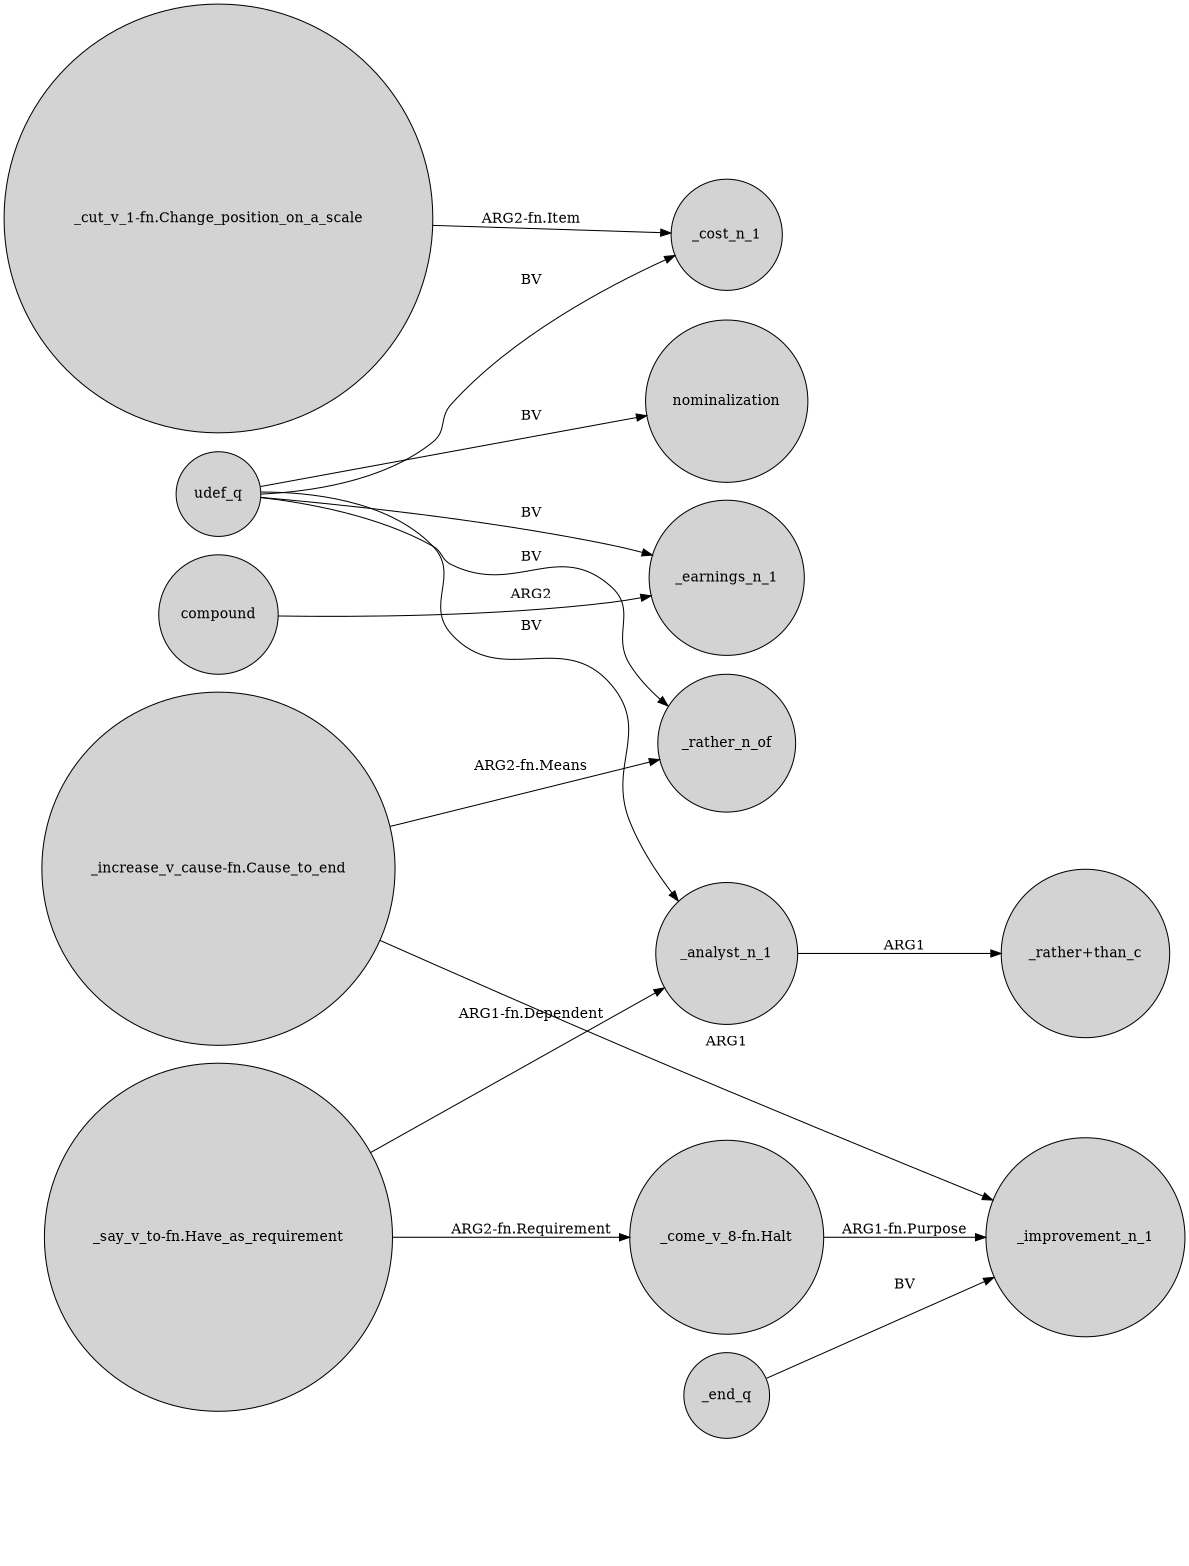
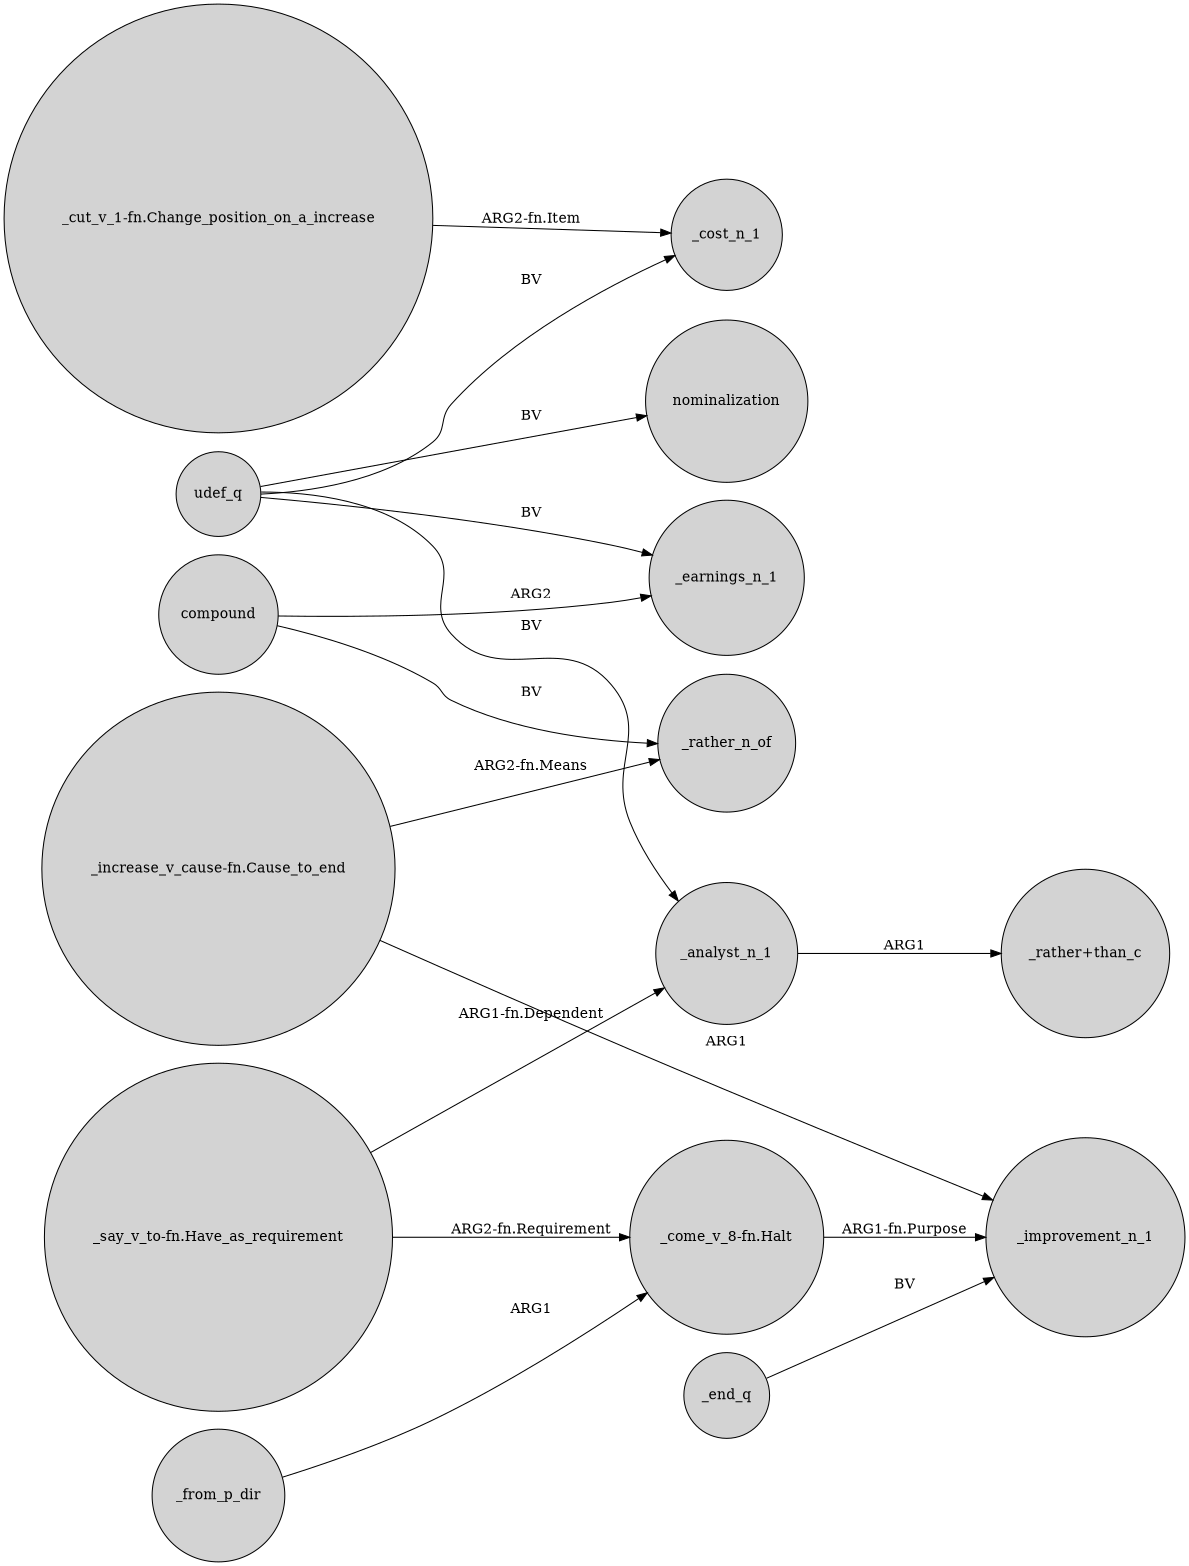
node "_cut_v_1-fn.Change_position_on_a_scale": label "_cut_v_1-fn.Change_position_on_a_scale" -> "_cut_v_1-fn.Change_position_on_a_increase"
edge "udef_q" -> "_rather_n_of": now "compound" -> "_rather_n_of"
node "_from_p_dir": added
